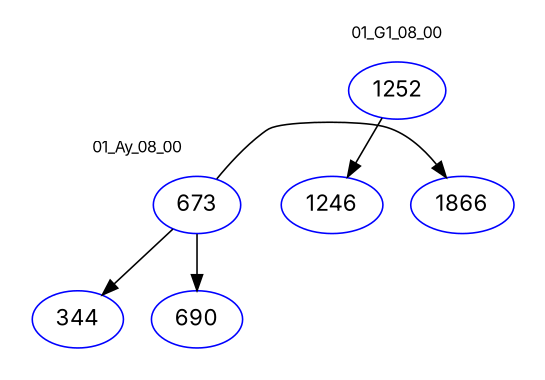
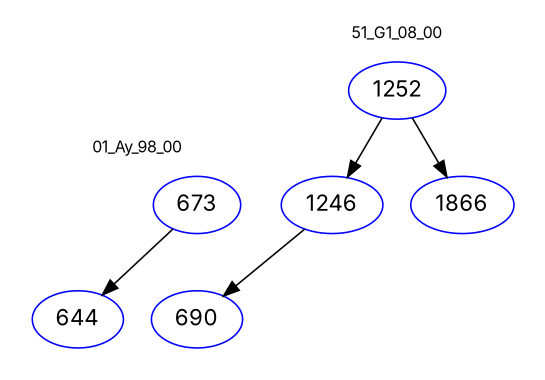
cluster "01_G1_08_00": label "01_G1_08_00" -> "51_G1_08_00"
edge "673" -> "1866": now "1252" -> "1866"
cluster "01_Ay_08_00": label "01_Ay_08_00" -> "01_Ay_98_00"
edge "673" -> "690": now "1246" -> "690"
node "344": label "344" -> "644"
